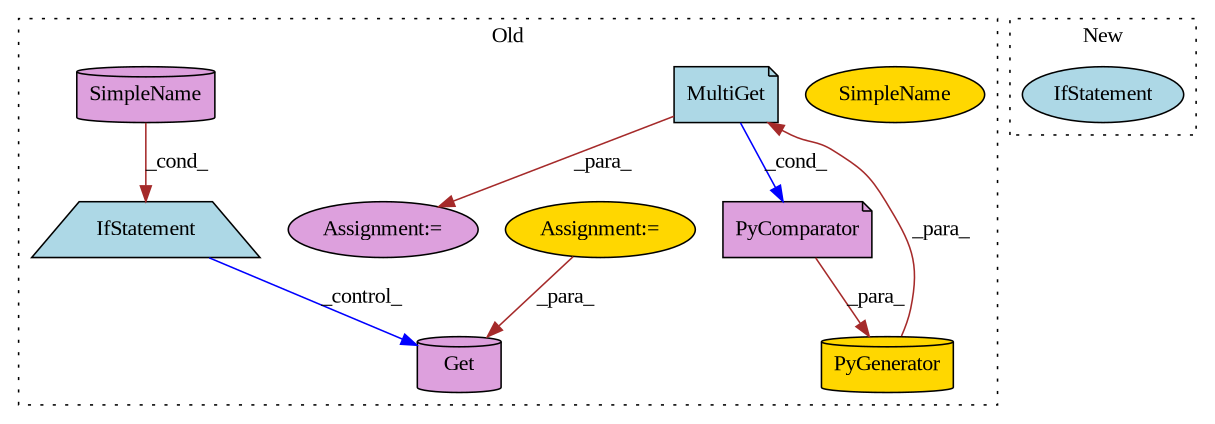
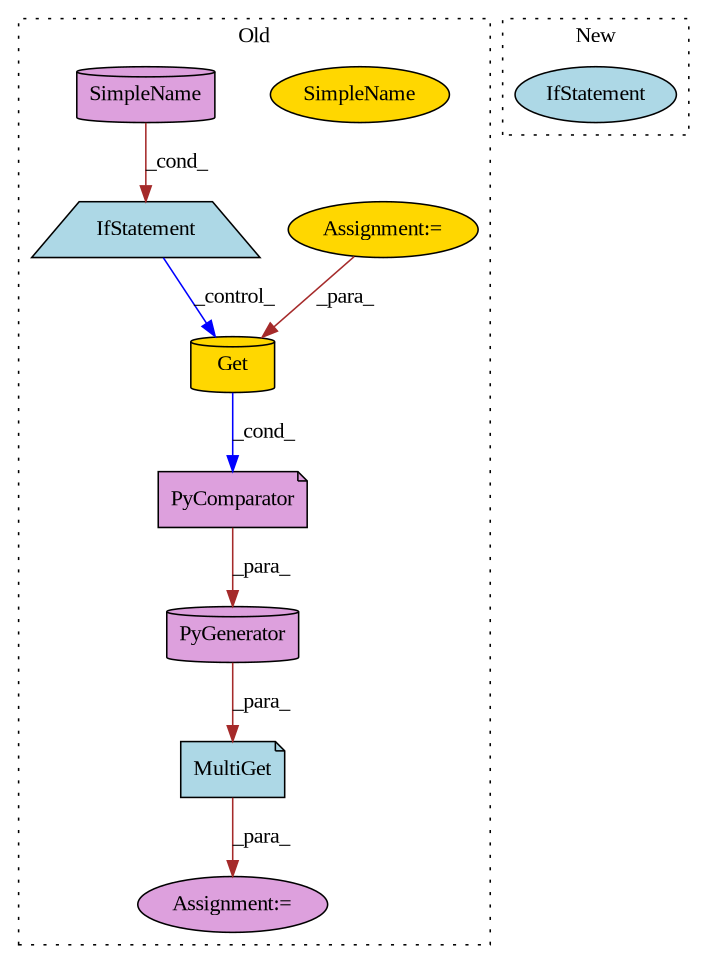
edge "MultiGet" -> "PyComparator": now "Get" -> "PyComparator"
node "Get": fillcolor plum -> gold
node "PyGenerator": fillcolor gold -> plum
